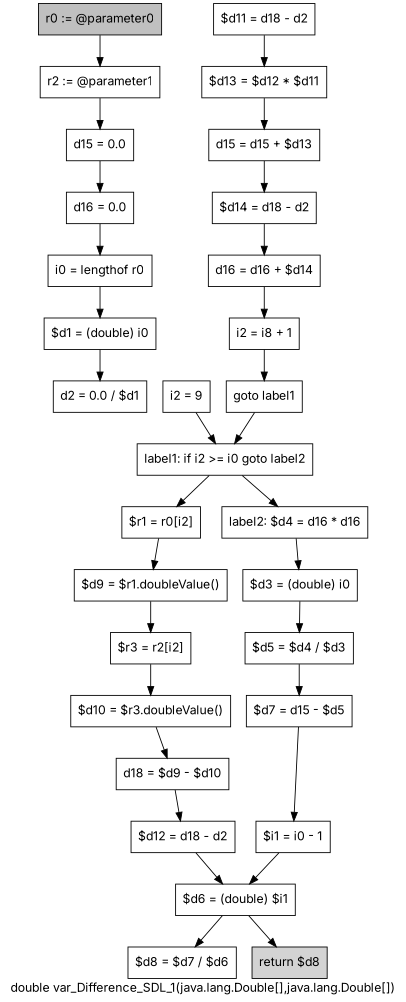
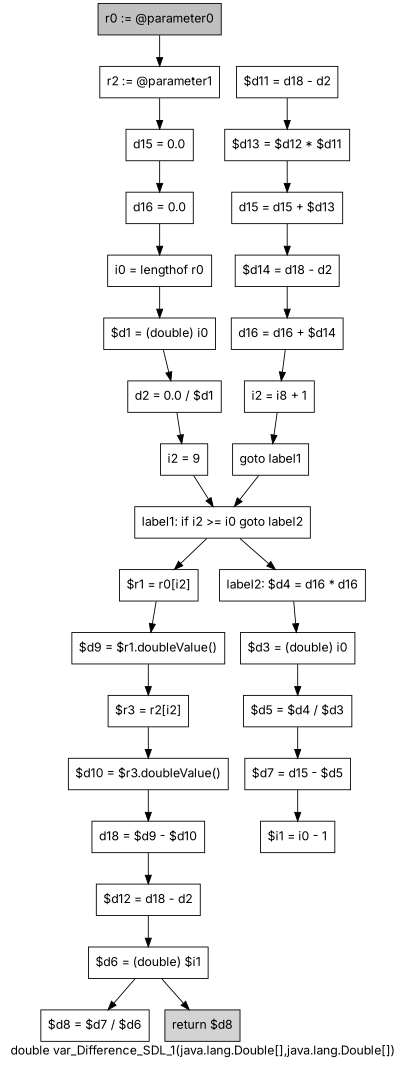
edge "d2 = 0.0 / $d1" -> "i2 = 9": added
edge "$i1 = i0 - 1" -> "$d6 = (double) $i1": removed
